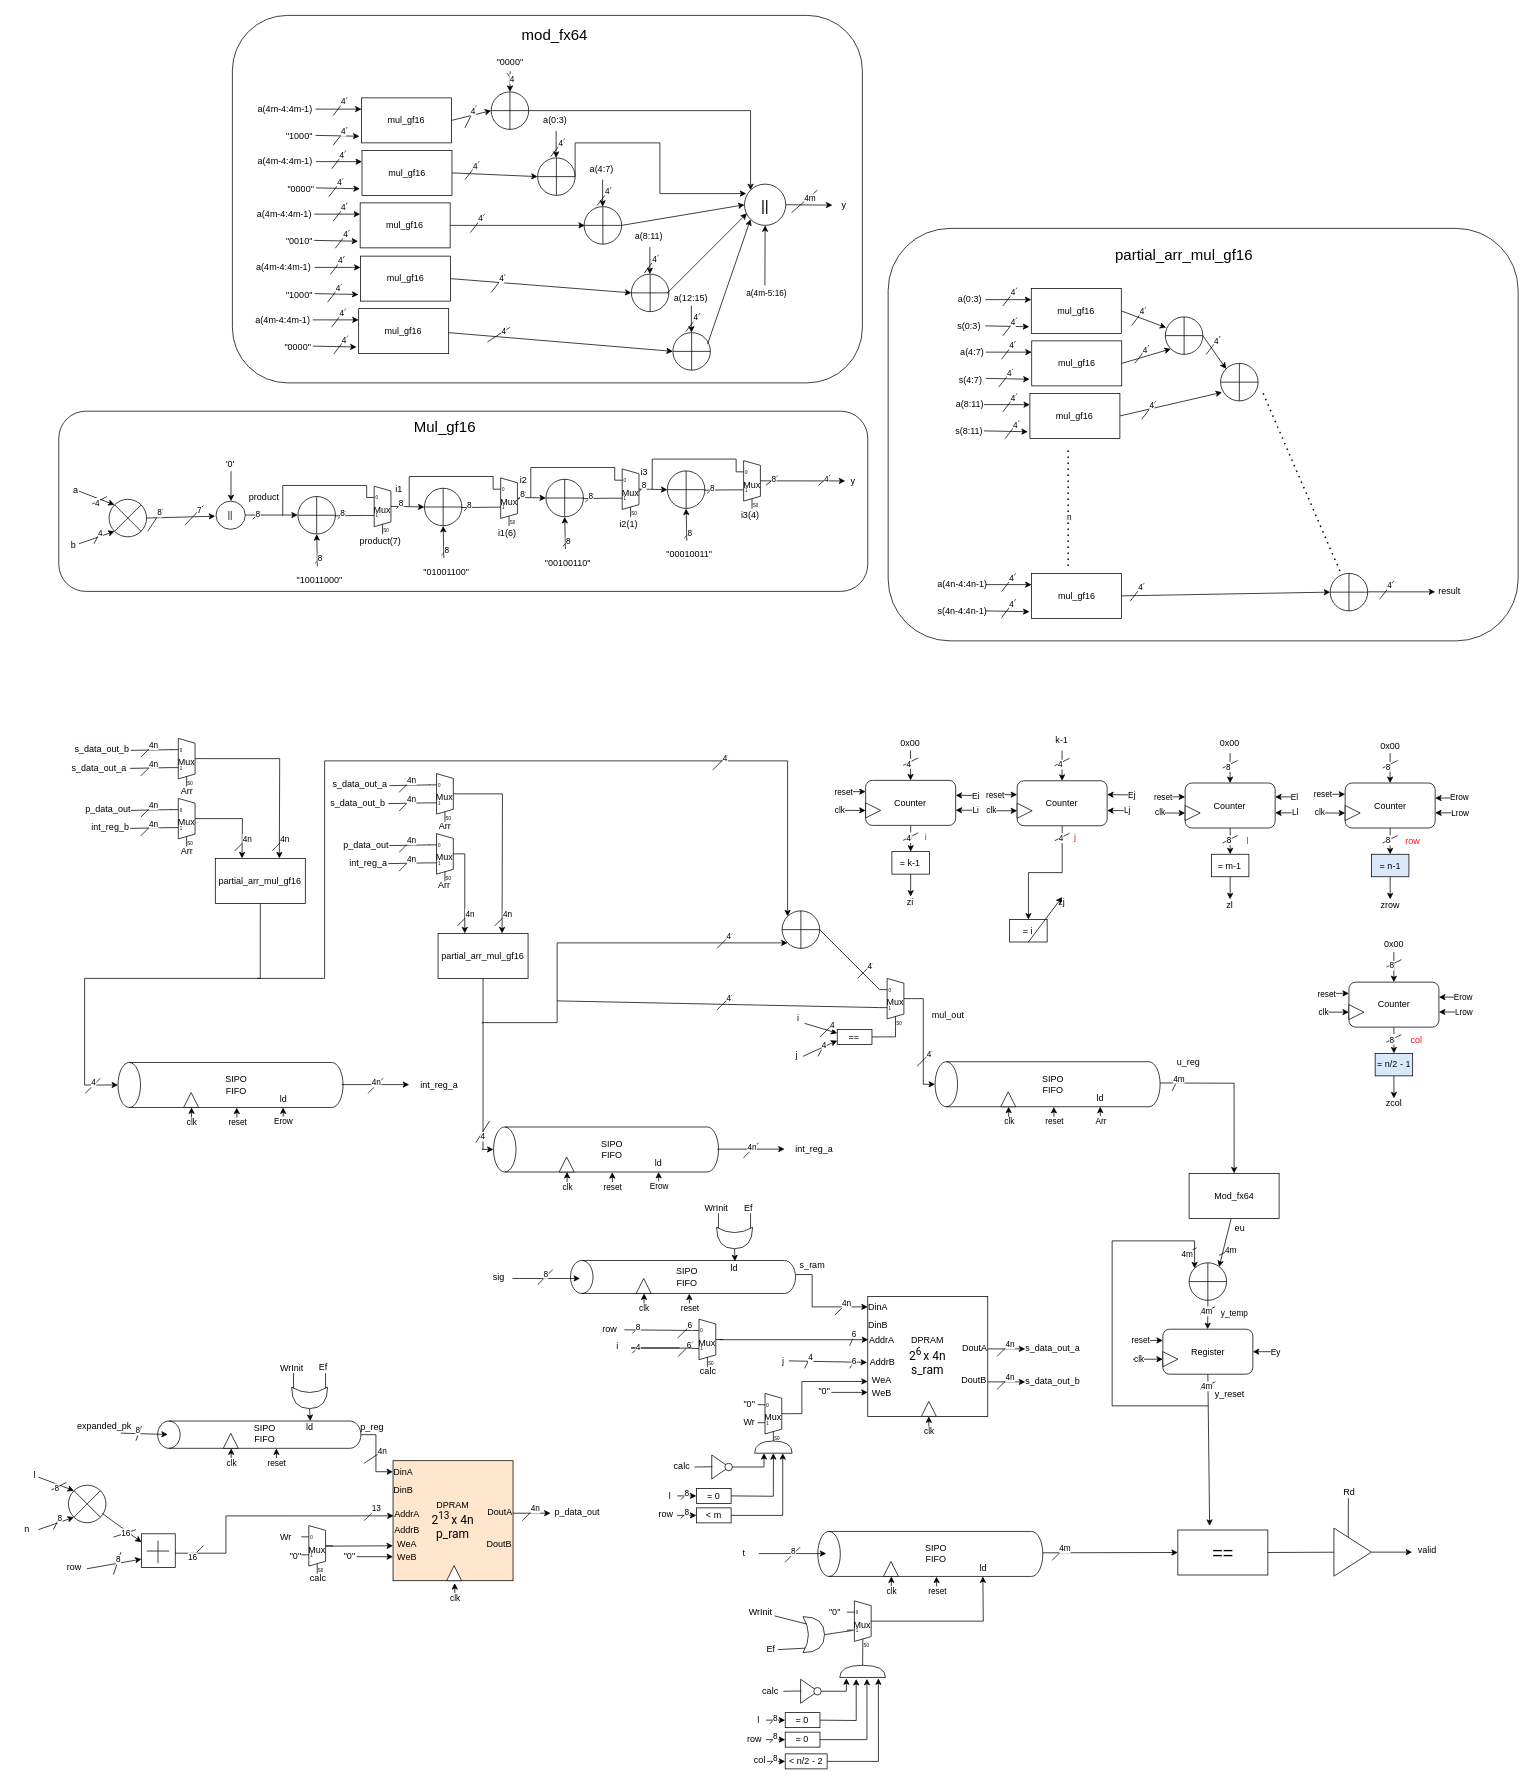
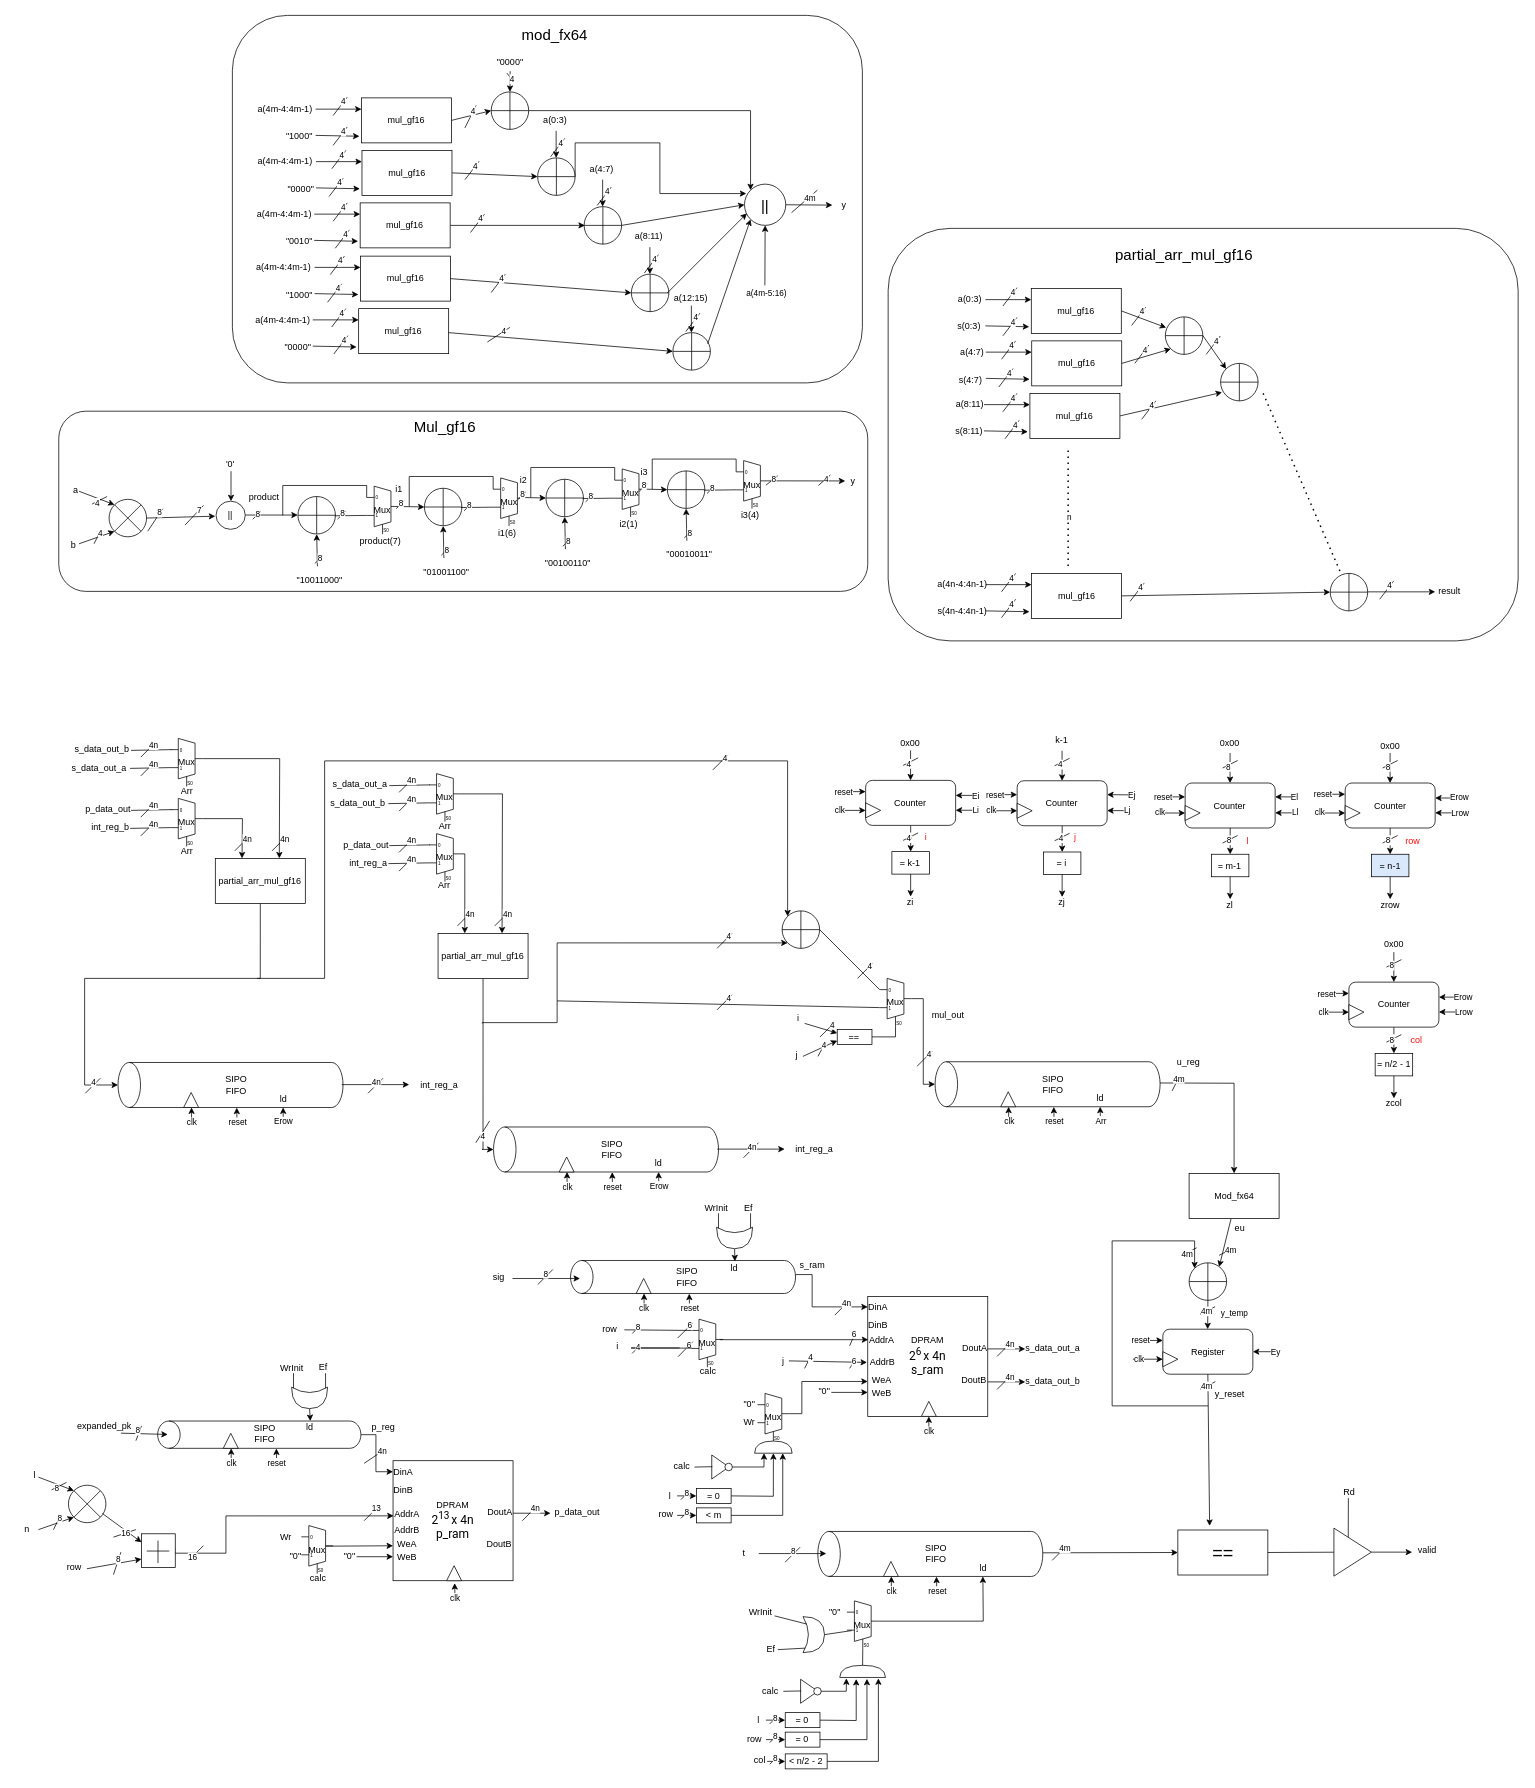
node "= i": moved (1028, 931) -> (1062, 863)
node "= n/2 - 1": fillcolor #dae8fc -> #ffffff
node "p_reg": moved (372, 1428) -> (383, 1428)
node "DPRAM 213 x 4n p_ram": fillcolor #ffe6cc -> #ffffff
